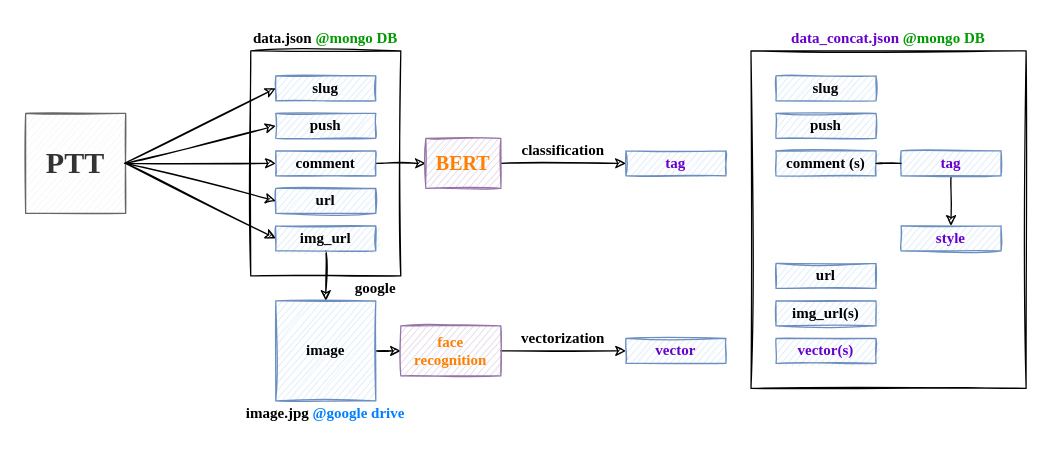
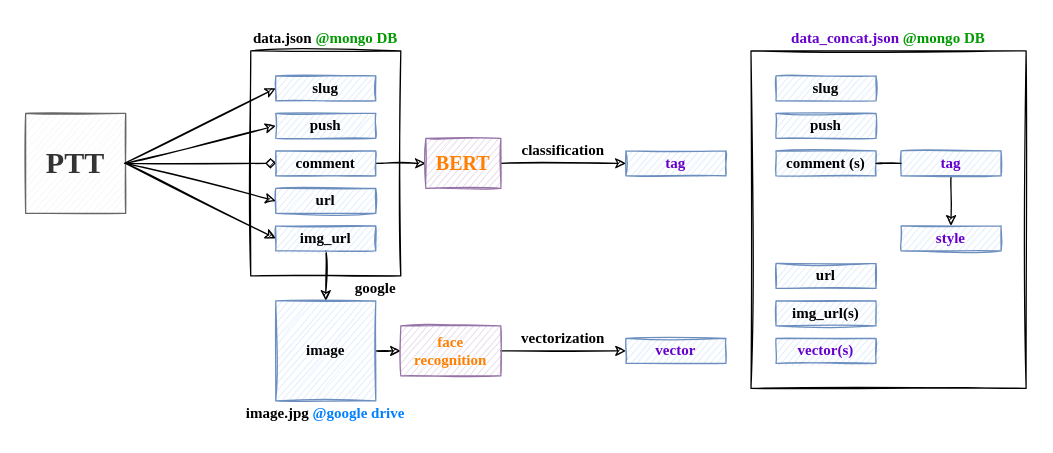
edge "PTT" -> "comment": arrowhead classic -> diamond
